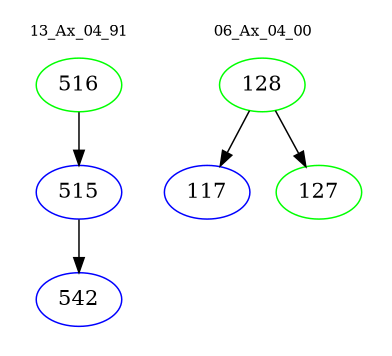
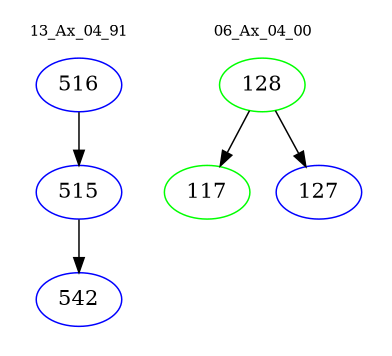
node "516": color green -> blue
node "117": color blue -> green
node "127": color green -> blue
